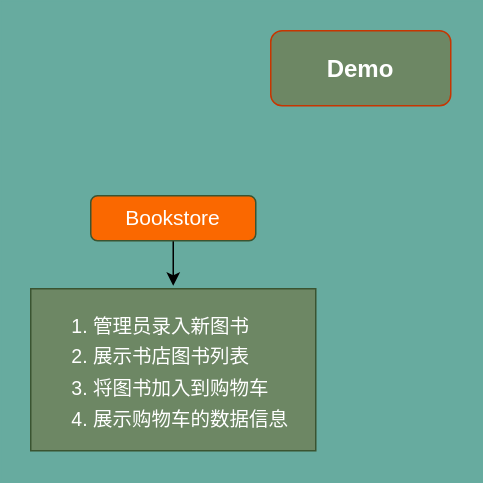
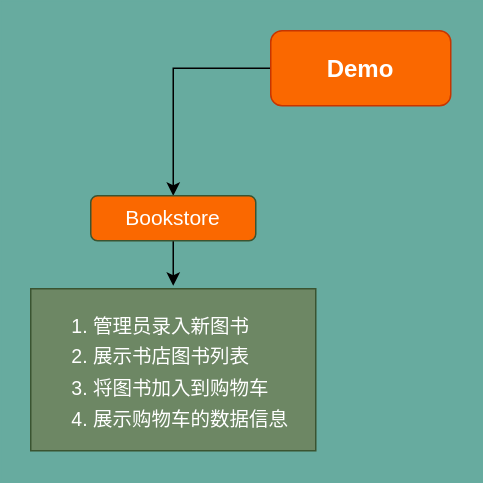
node "Demo": fillcolor #6d8764 -> #fa6800
edge "Demo" -> "Bookstore": added
